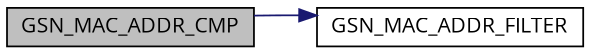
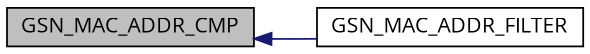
edge "GSN_MAC_ADDR_CMP" -> "GSN_MAC_ADDR_FILTER": reversed
